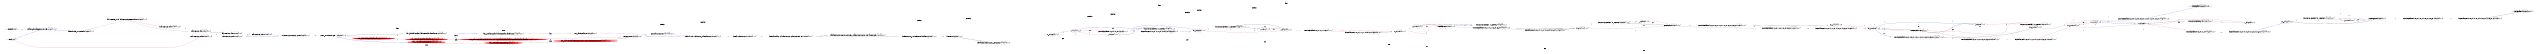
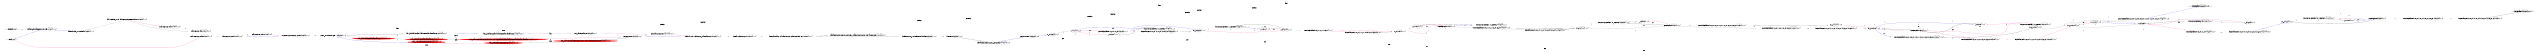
node "KTable<Integer,String> table2@@@10@@@['0', '0', '1']": removed
node "getter.init(driver.context())@@@25@@@['0', '0', '1']": added
